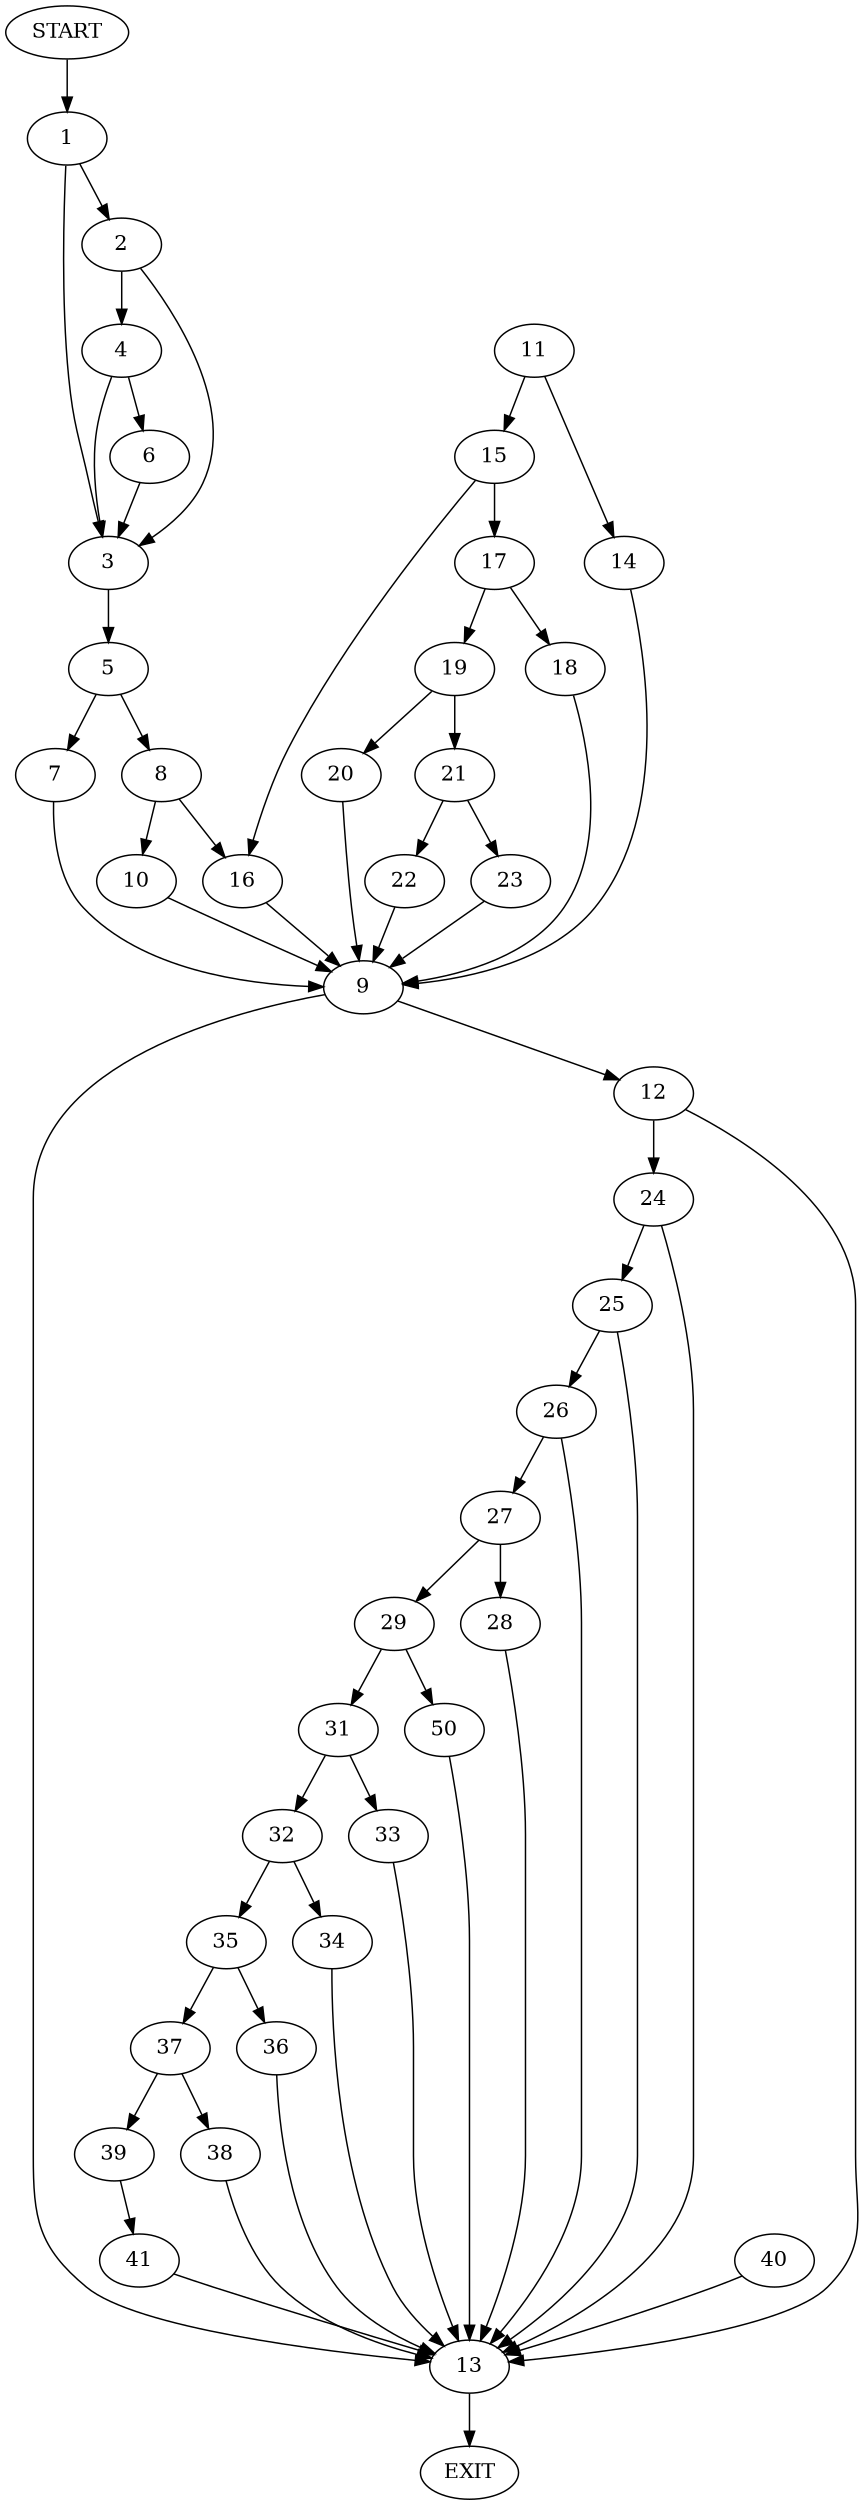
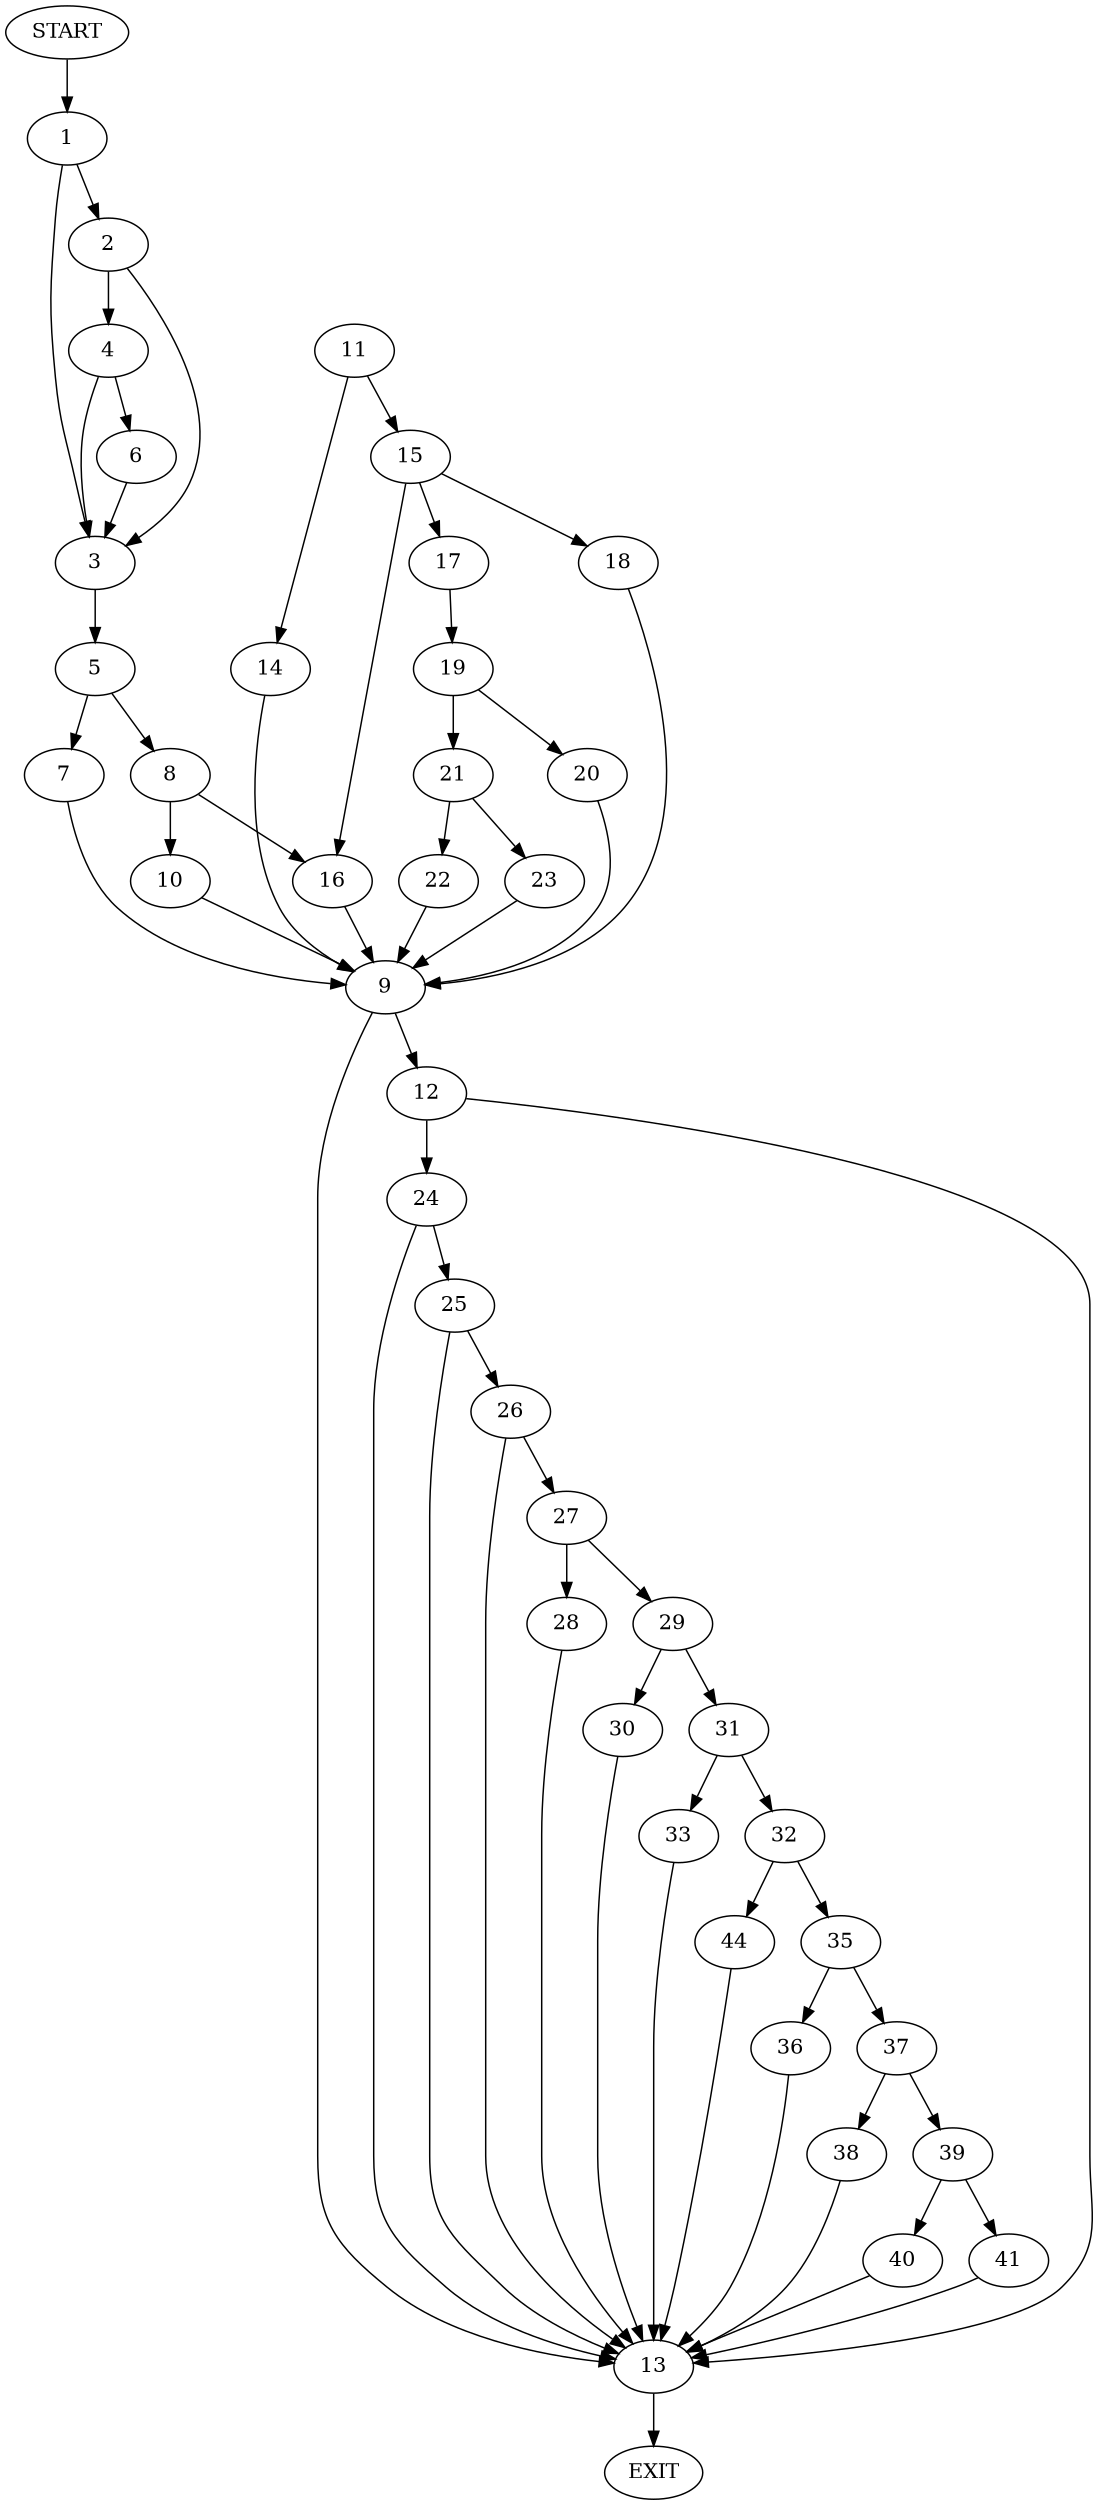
edge "17" -> "18": now "15" -> "18"
node "50": label "50" -> "30"
node "34": label "34" -> "44"
edge "39" -> "40": added
